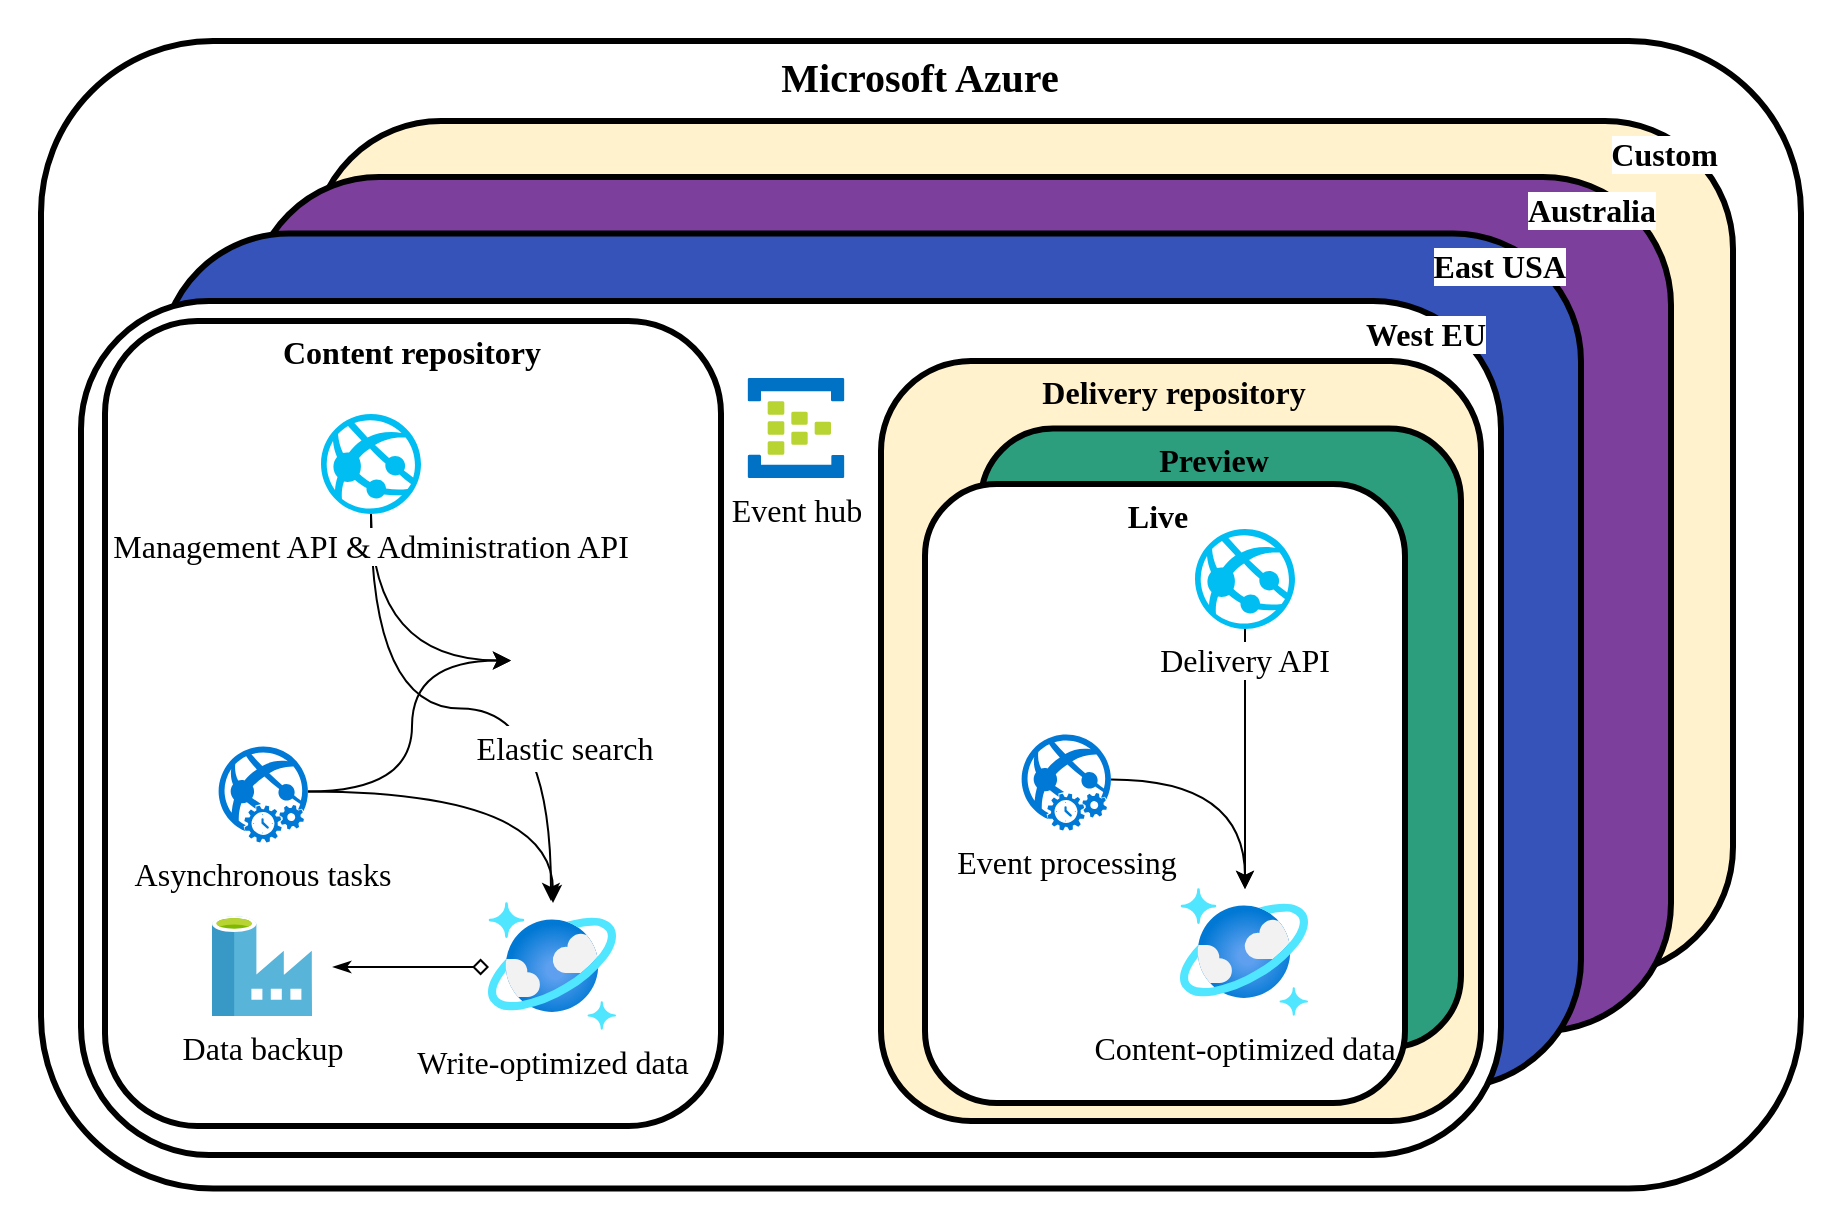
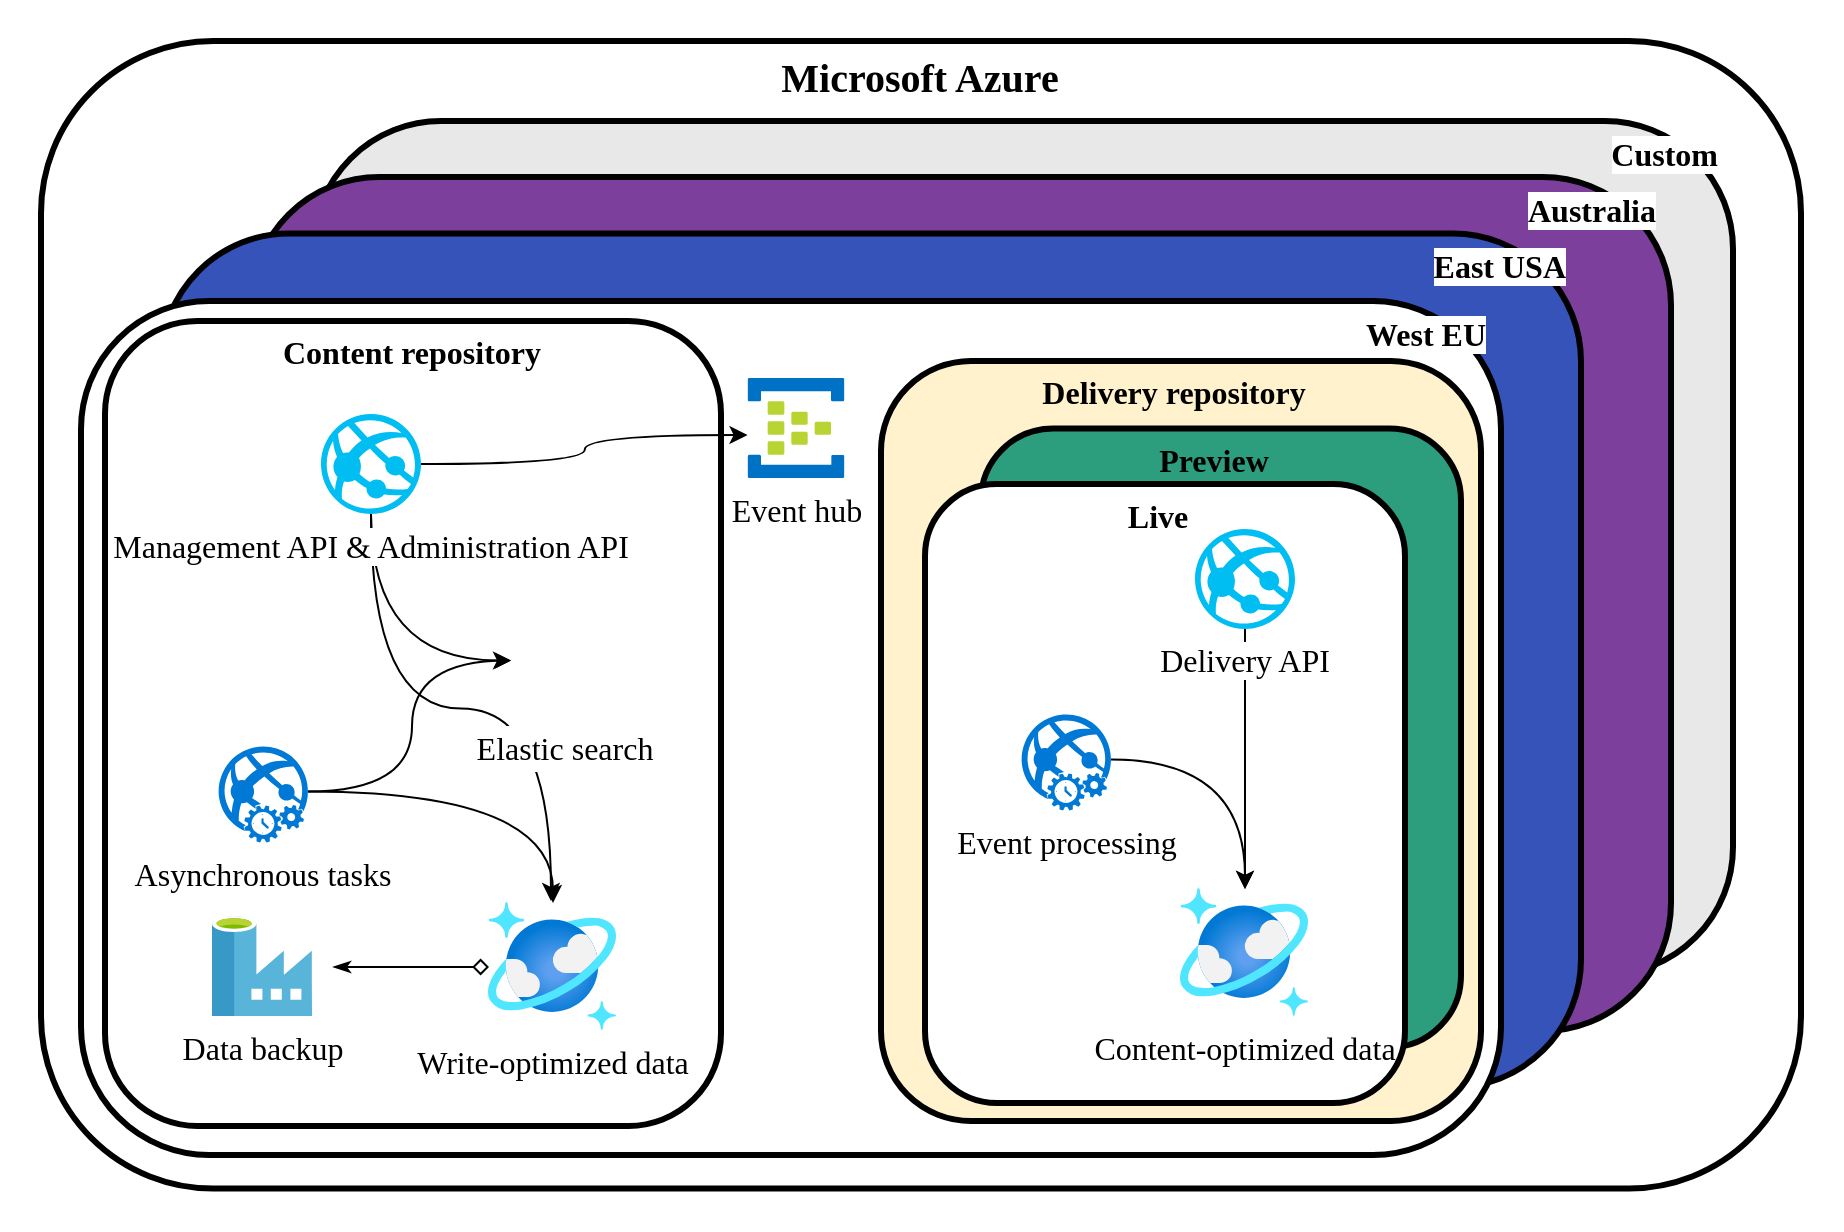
node "Custom": fillcolor #fff2cc -> #e9e8e8
edge "Management API & Administration API" -> "Event hub": added
edge "Asynchronous tasks" -> "Elastic search": arrowhead classic -> open
node "Event processing": moved (1066, 782) -> (1066, 762)
